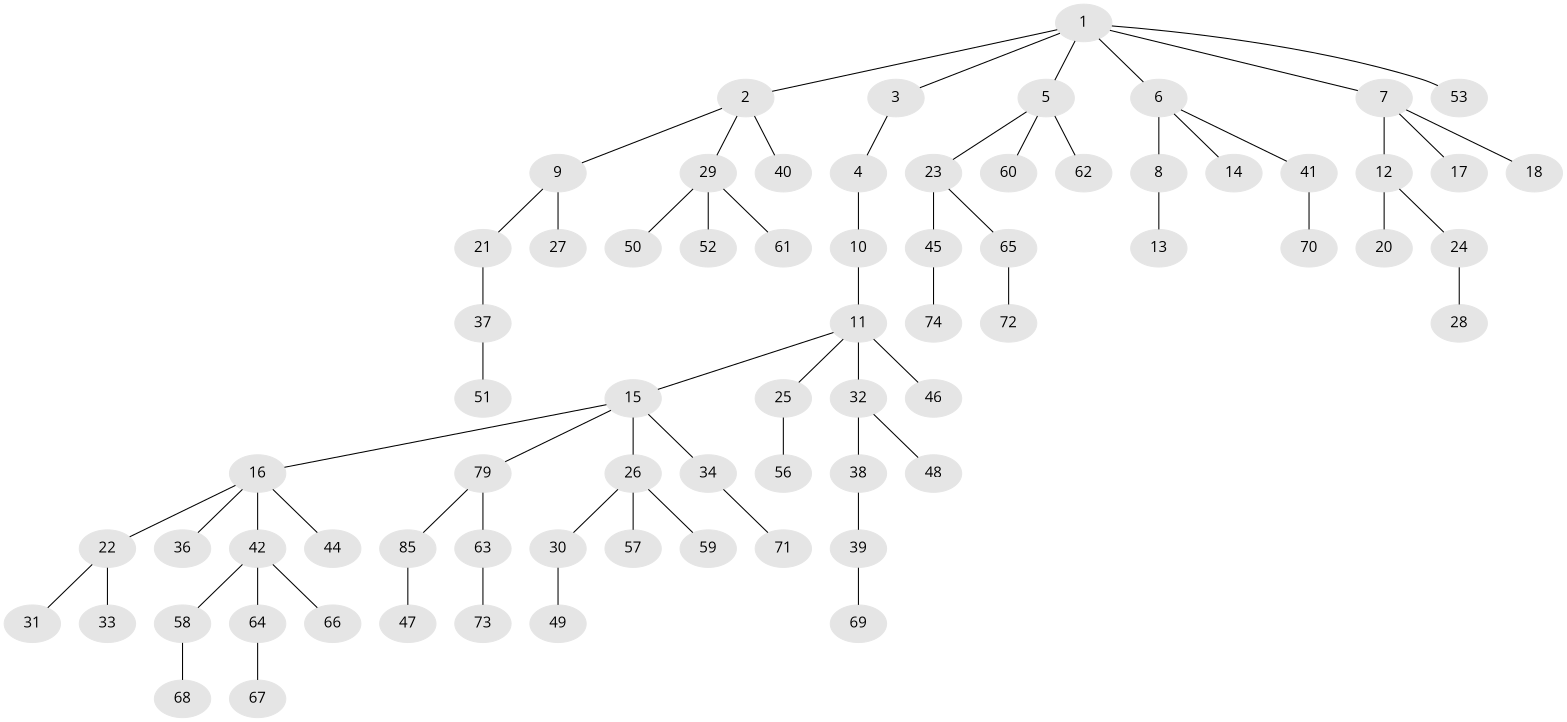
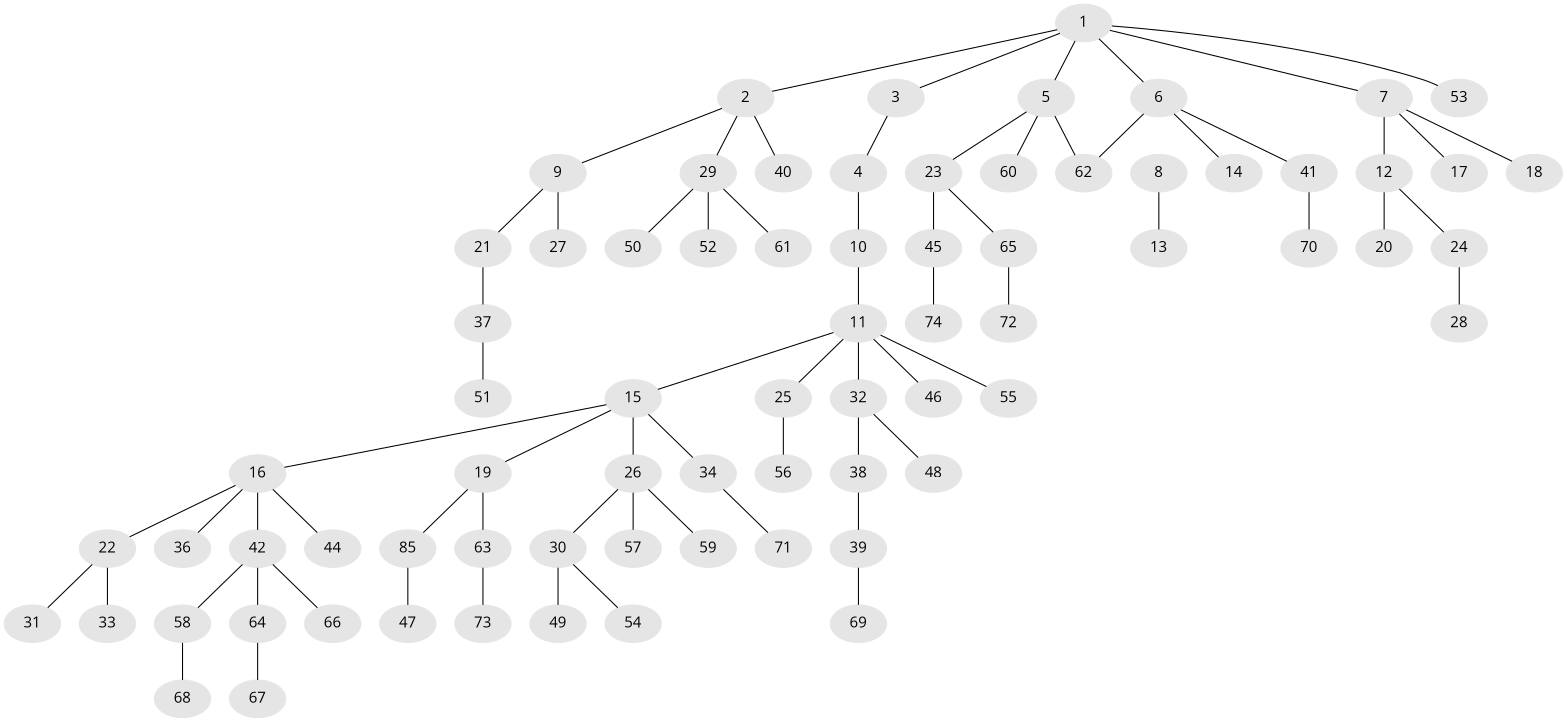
edge "6" -- "8": now "6" -- "62"
node "55": added
node "79": label "79" -> "19"
node "54": added
